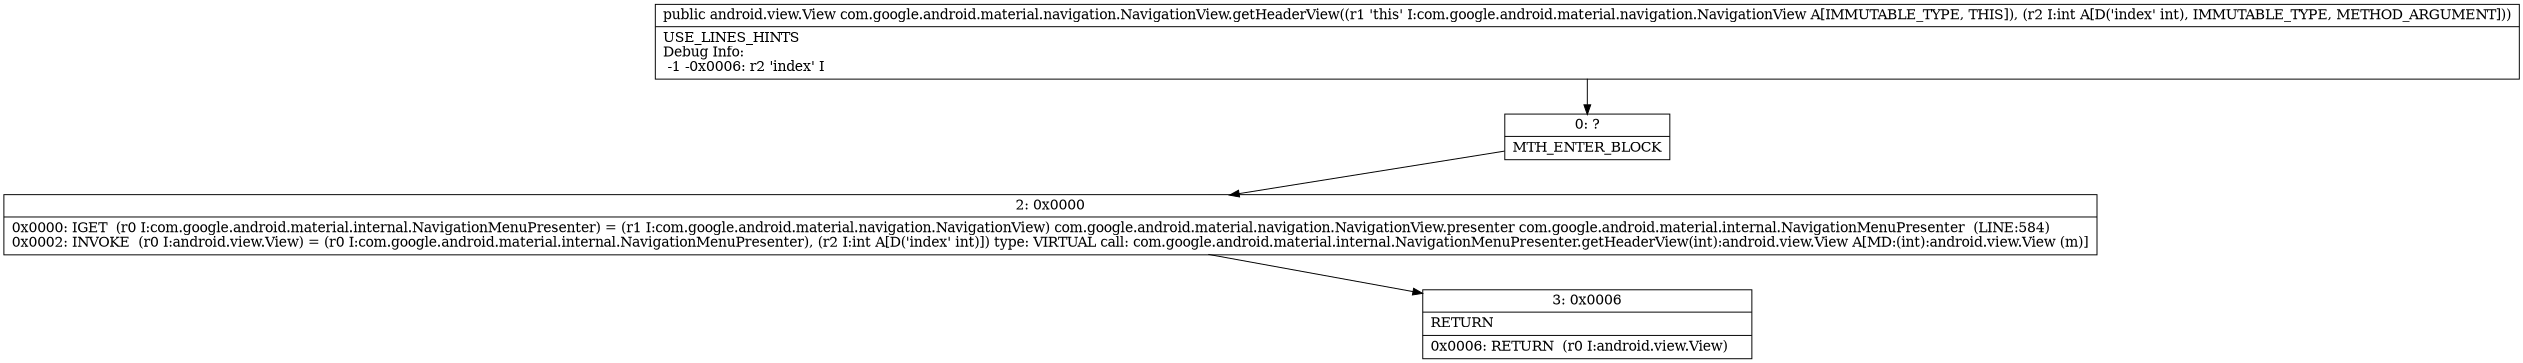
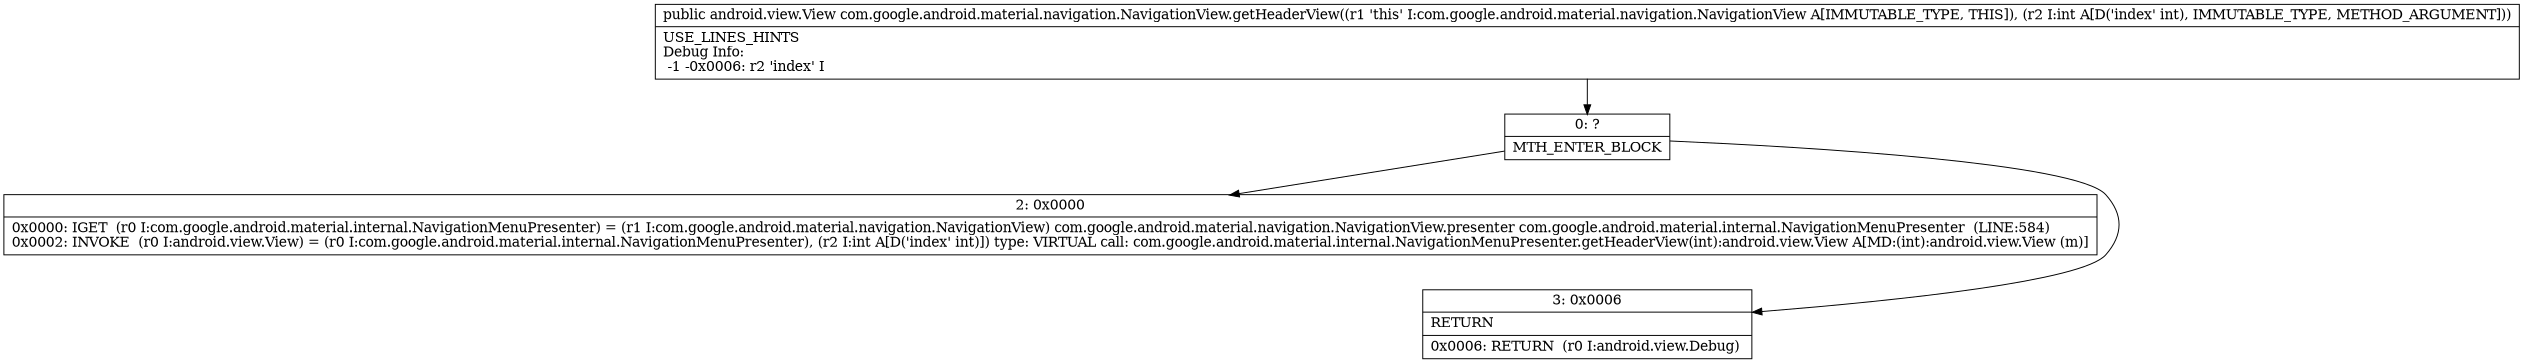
edge "2: 0x0000" -> "3: 0x0006": now "0: ?" -> "3: 0x0006"
node "3: 0x0006": text "0x0006: RETURN  (r0 I:android.view.View)" -> "0x0006: RETURN  (r0 I:android.view.Debug)"
